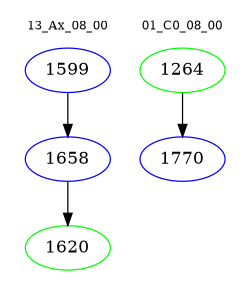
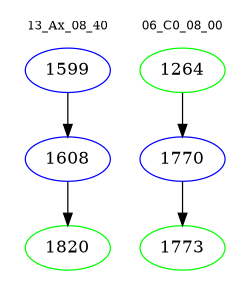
cluster "13_Ax_08_00": label "13_Ax_08_00" -> "13_Ax_08_40"
cluster "01_C0_08_00": label "01_C0_08_00" -> "06_C0_08_00"
node "1658": label "1658" -> "1608"
node "1620": label "1620" -> "1820"
node "1773": added
